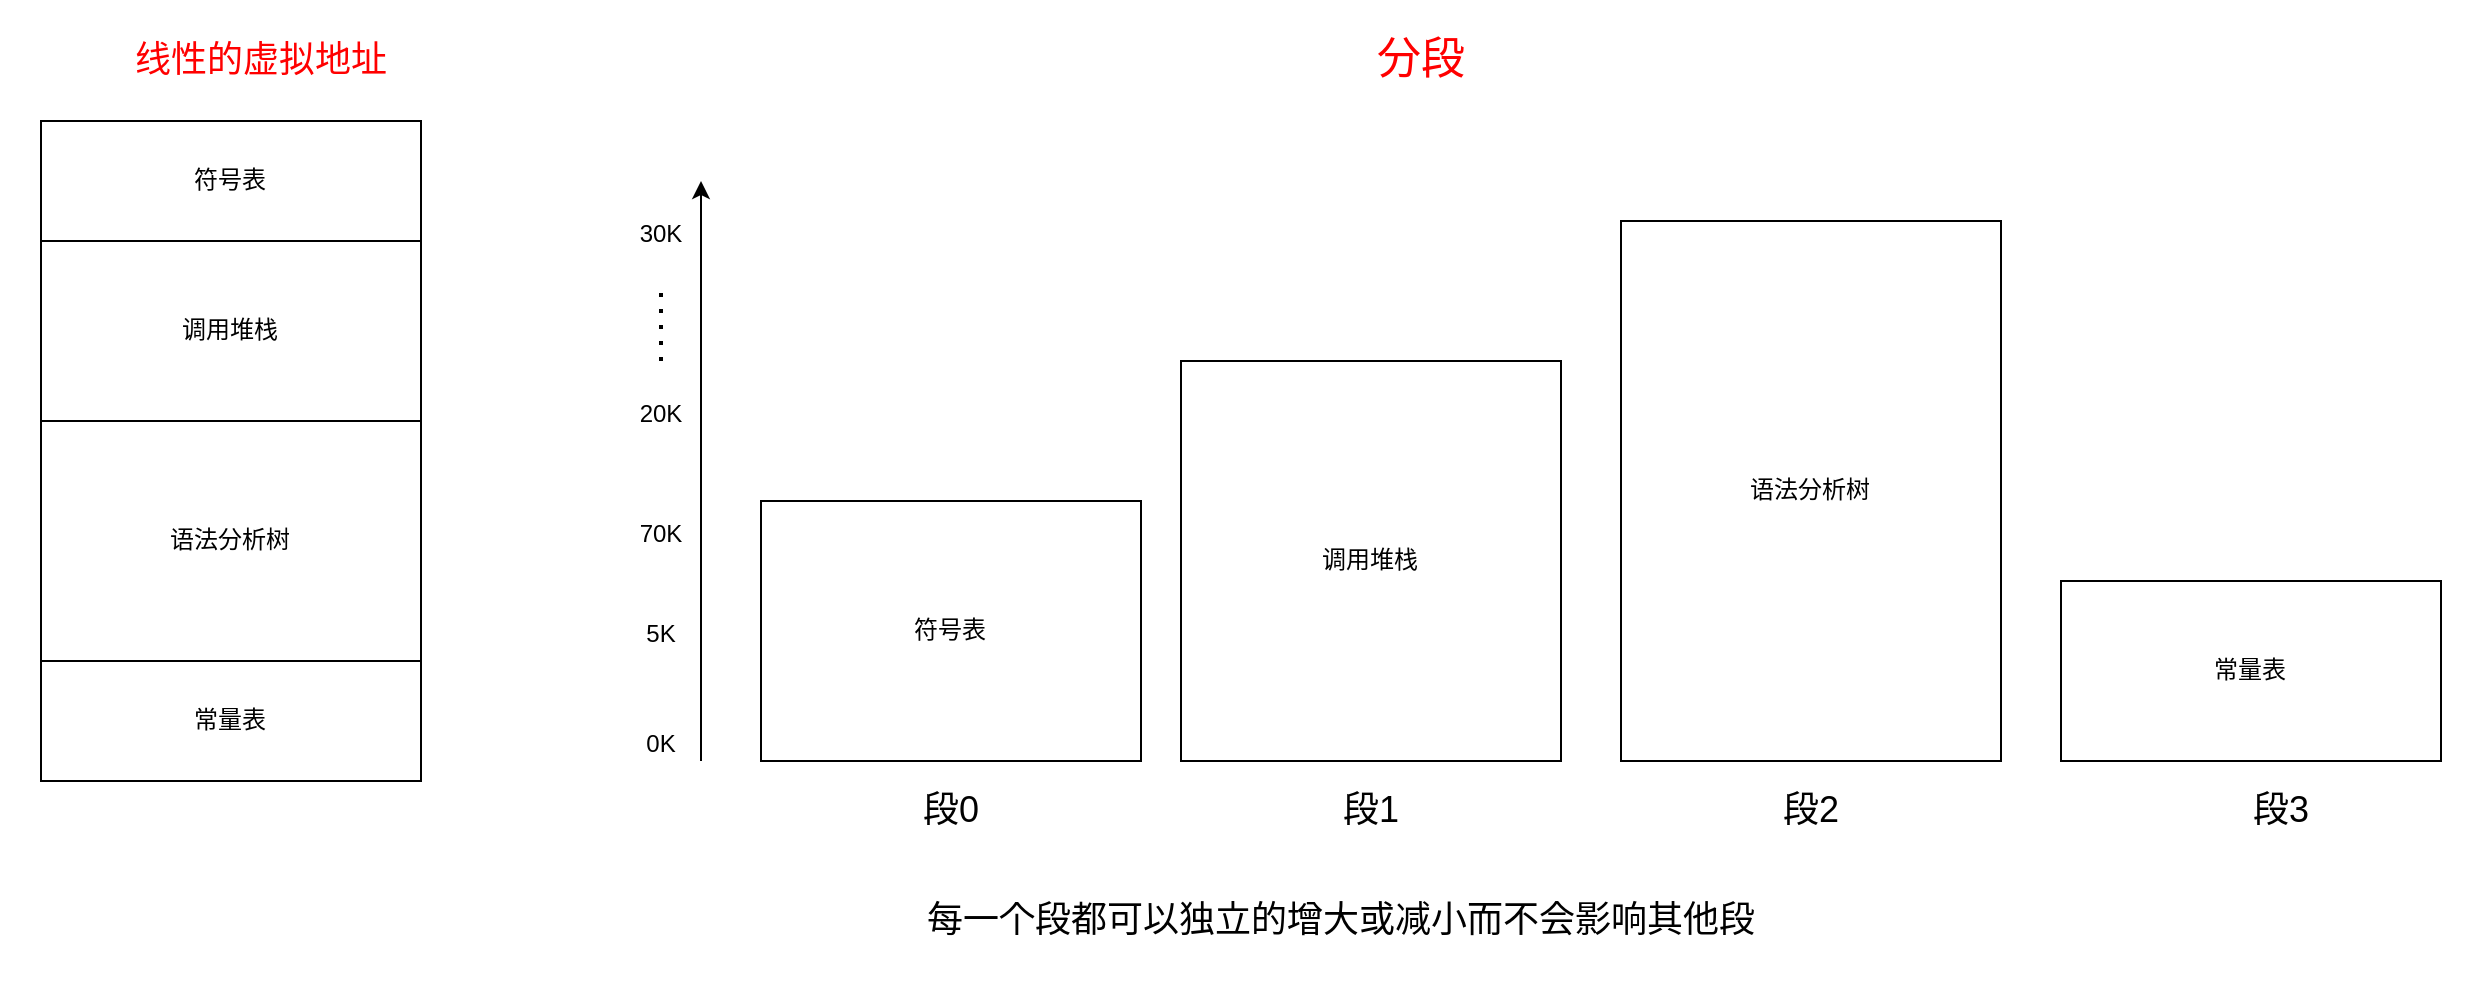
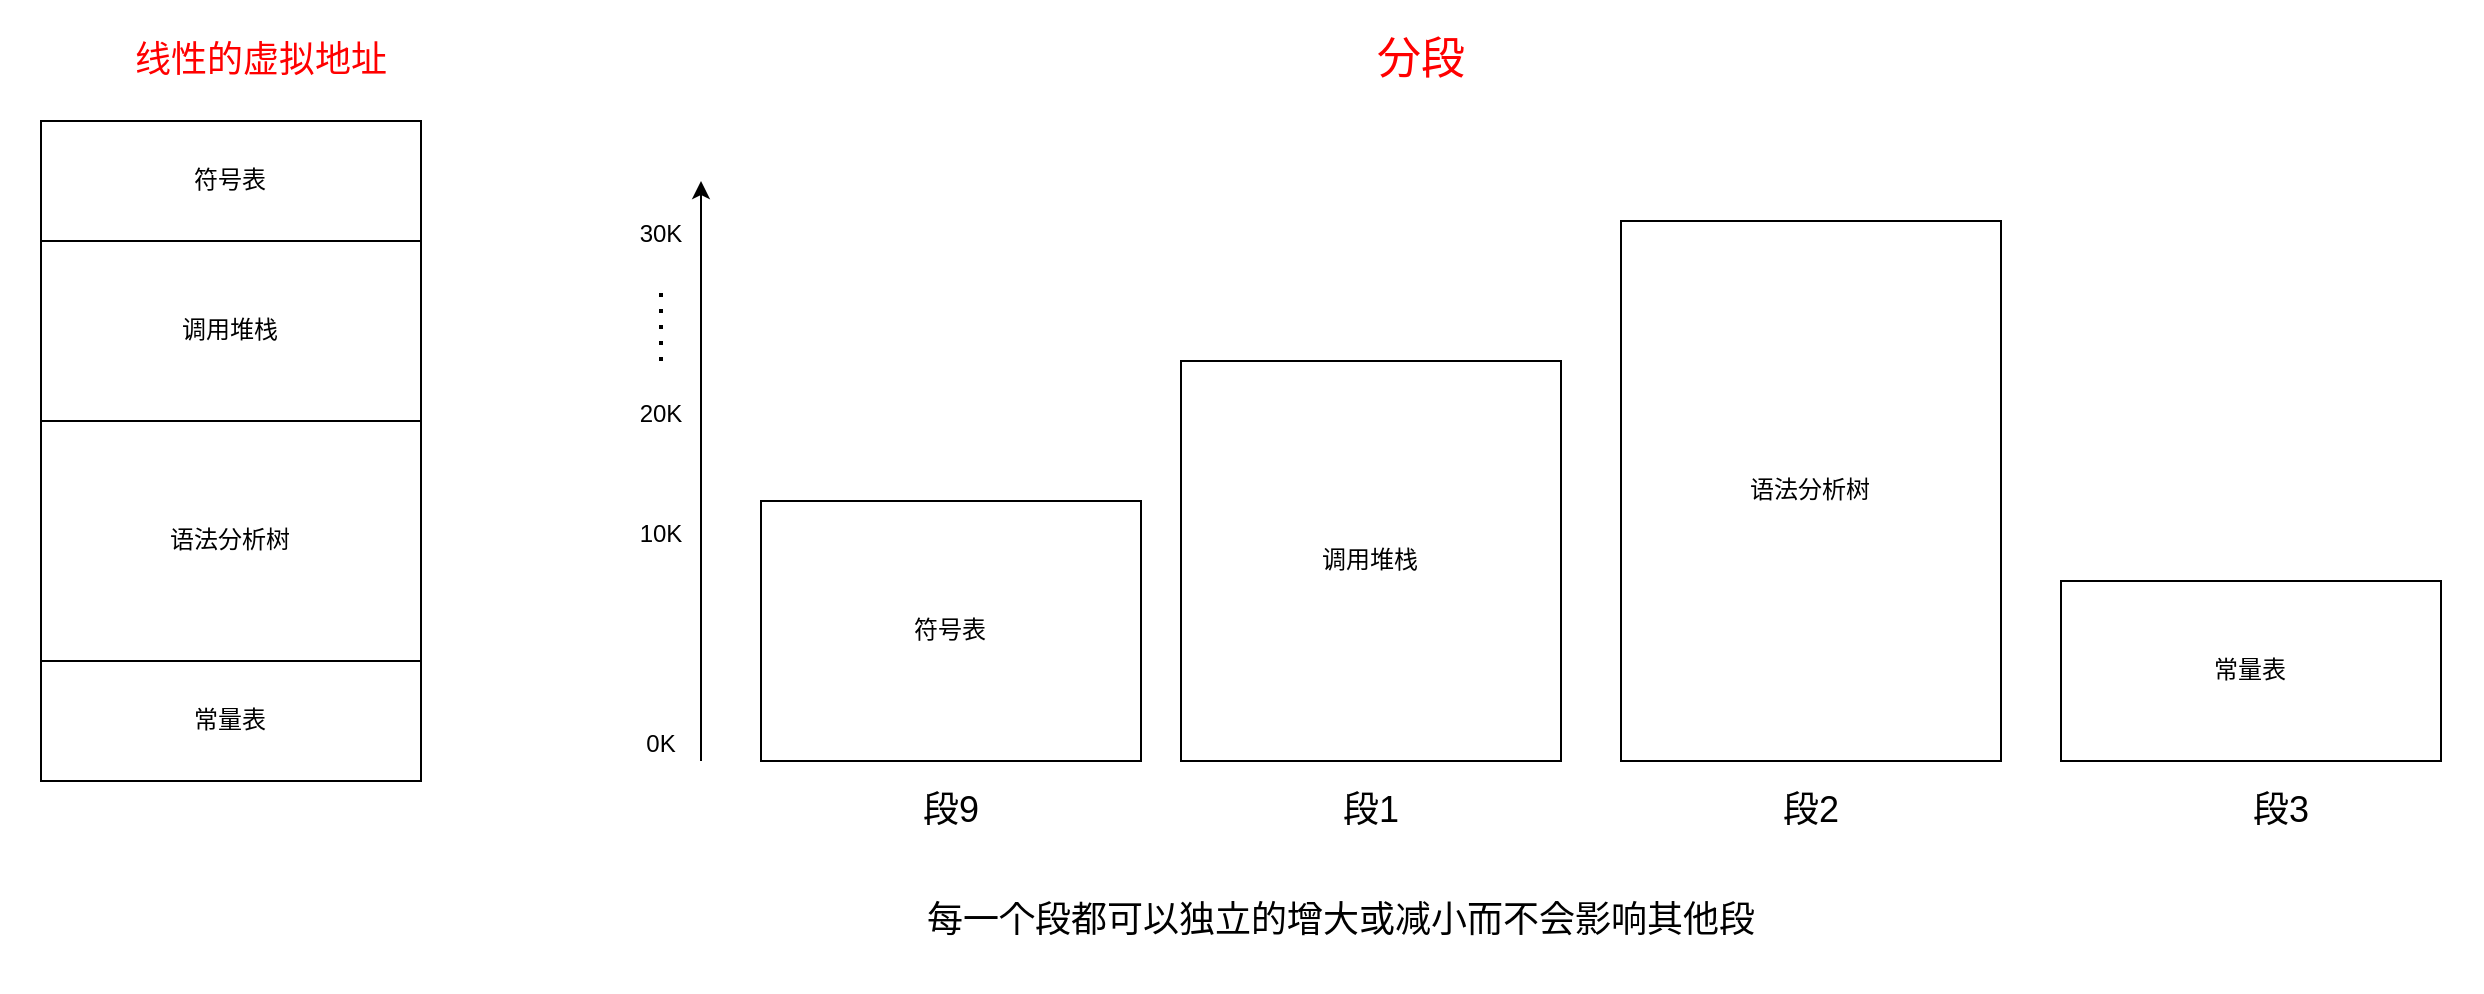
node "70K": label "70K" -> "10K"
node "5K": removed
node "段0": label "段0" -> "段9"
